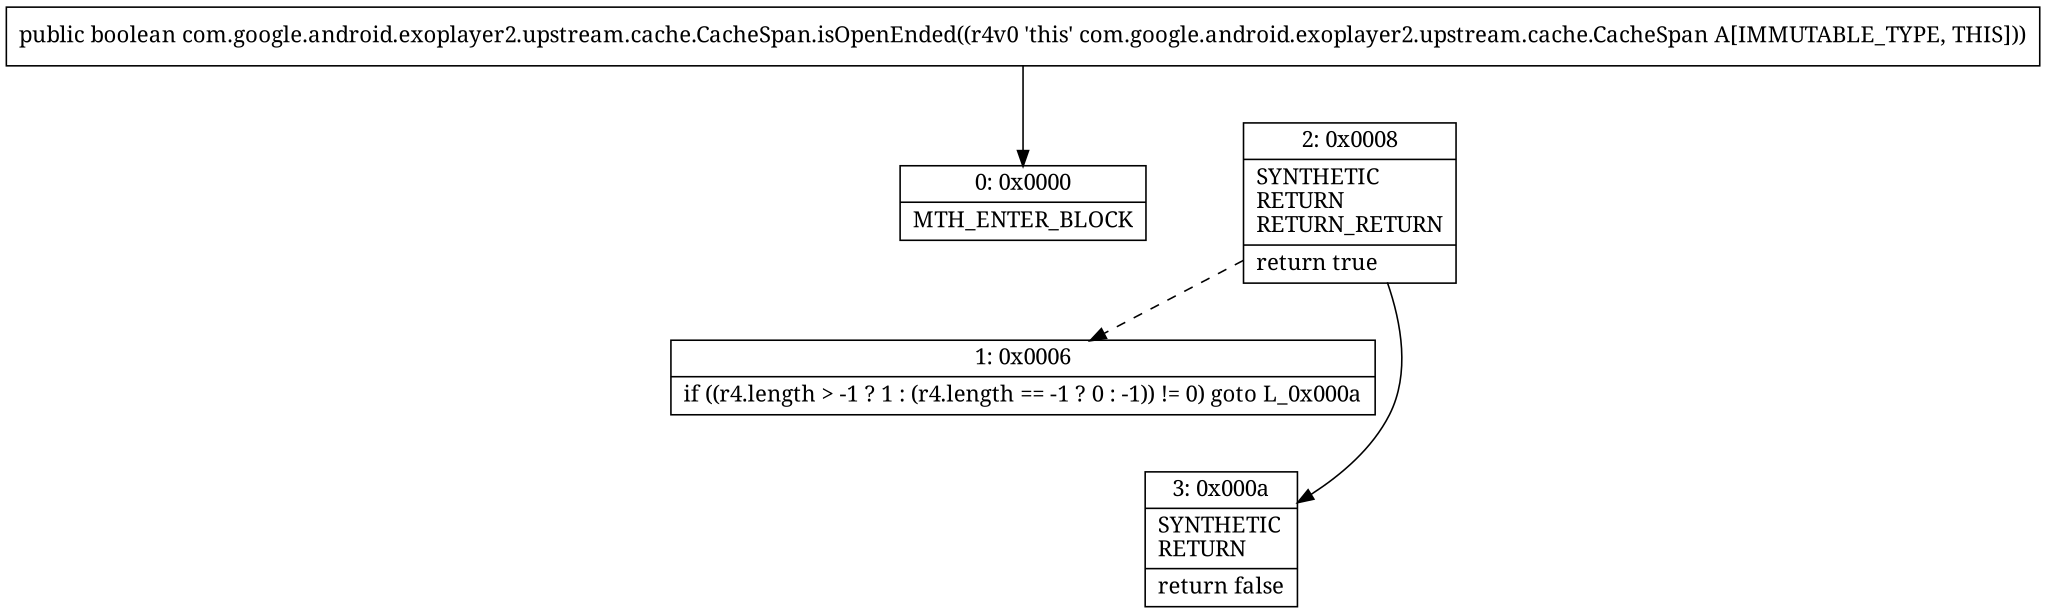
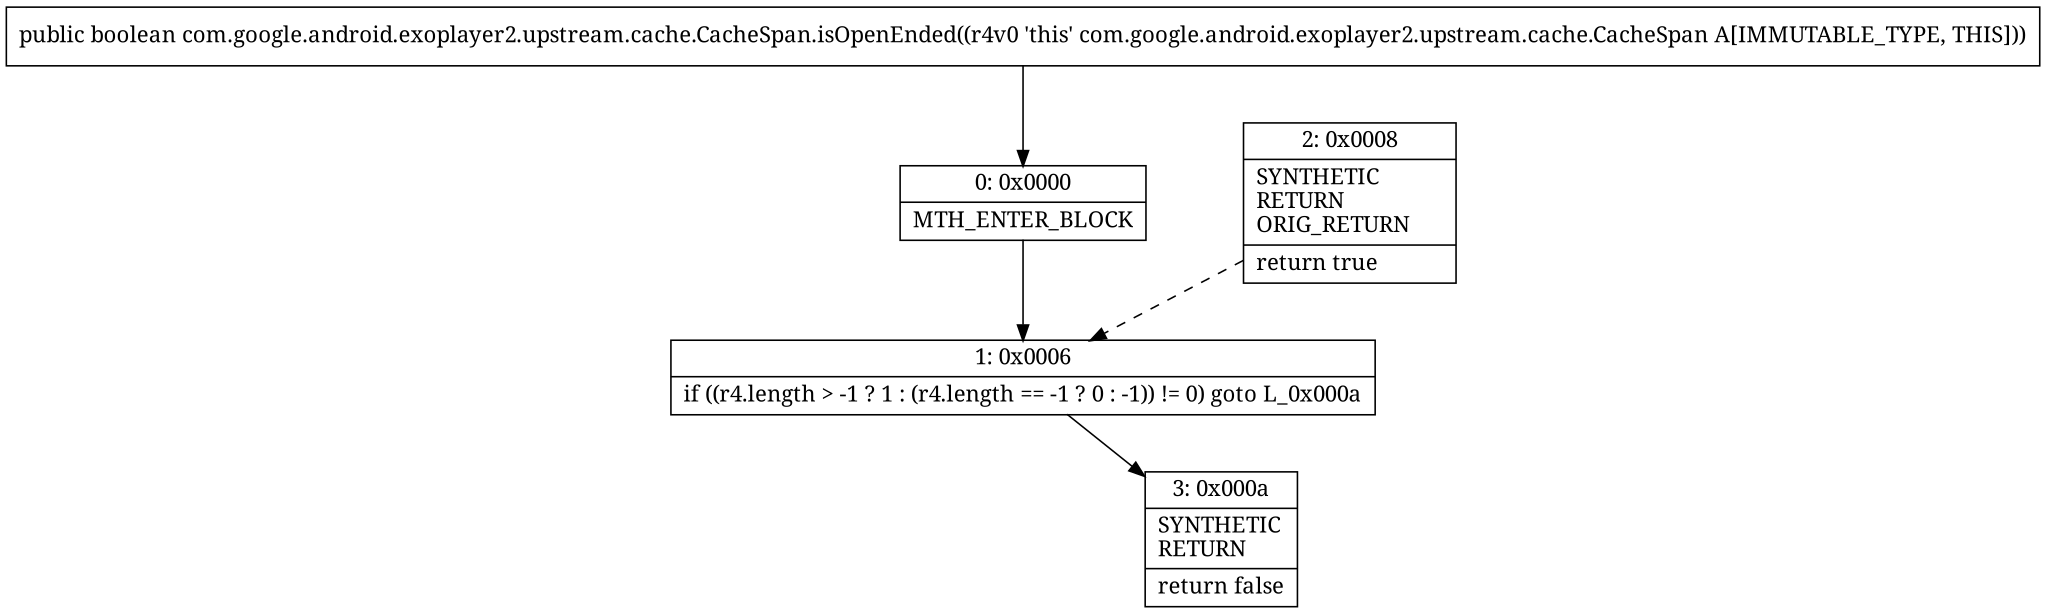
node "2: 0x0008": text "RETURN_RETURN" -> "ORIG_RETURN"
edge "0: 0x0000" -> "1: 0x0006": added
edge "2: 0x0008" -> "3: 0x000a": now "1: 0x0006" -> "3: 0x000a"
